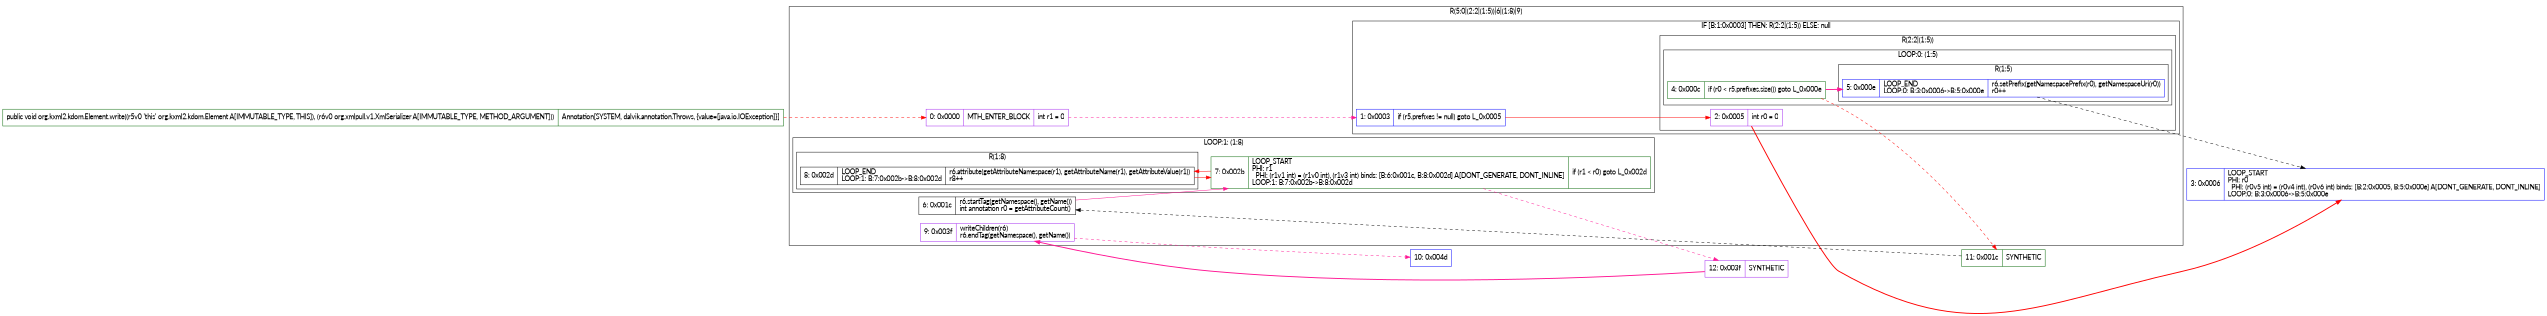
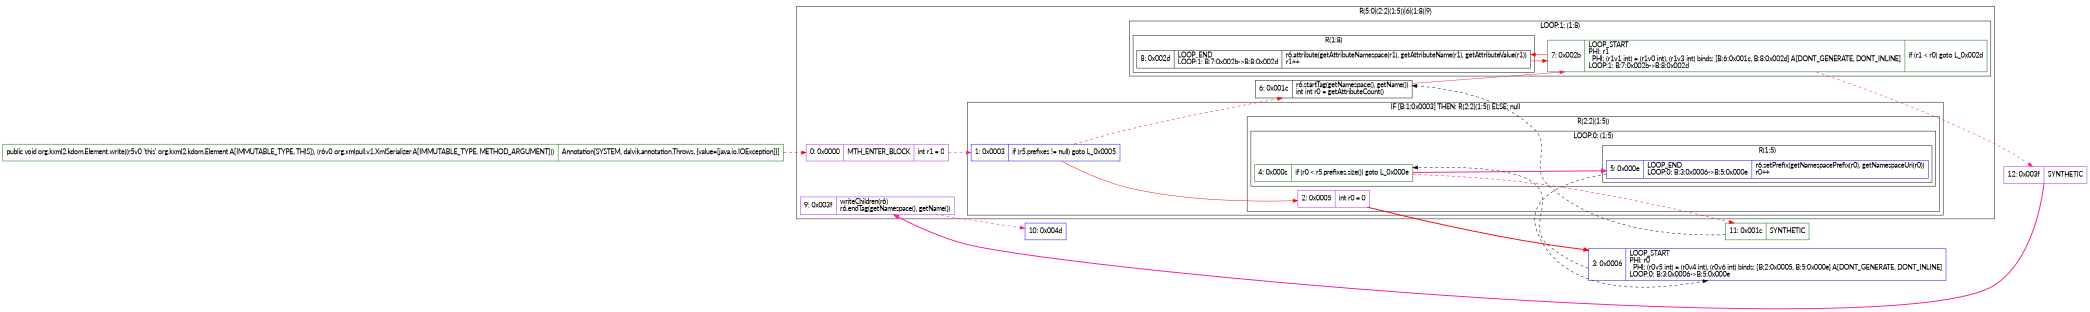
edge "1: 0x0003" -> "6: 0x001c": added
node "8: 0x002d": text "r8++" -> "r1++"
edge "3: 0x0006" -> "4: 0x000c": added
node "6: 0x001c": text "int annotation r0 = getAttributeCount()" -> "int int r0 = getAttributeCount()"
